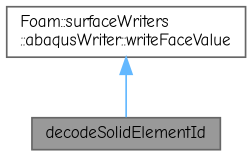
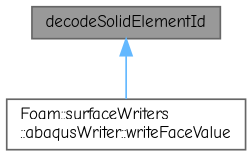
edge "decodeSolidElementId" -> "Foam::surfaceWriters ::abaqusWriter::writeFaceValue": reversed
